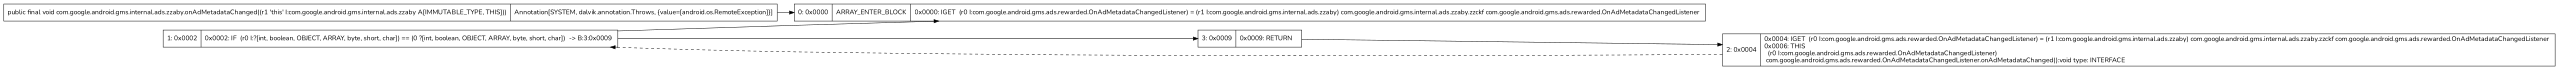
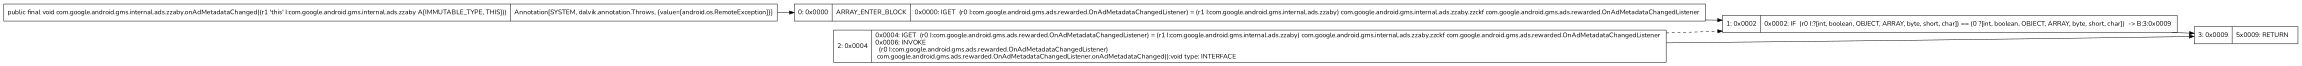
edge "1: 0x0002" -> "0: 0x0000": reversed
node "3: 0x0009": text "0x0009: RETURN" -> "5x0009: RETURN"
edge "3: 0x0009" -> "2: 0x0004": reversed
node "2: 0x0004": text "0x0006: THIS" -> "0x0006: INVOKE"
